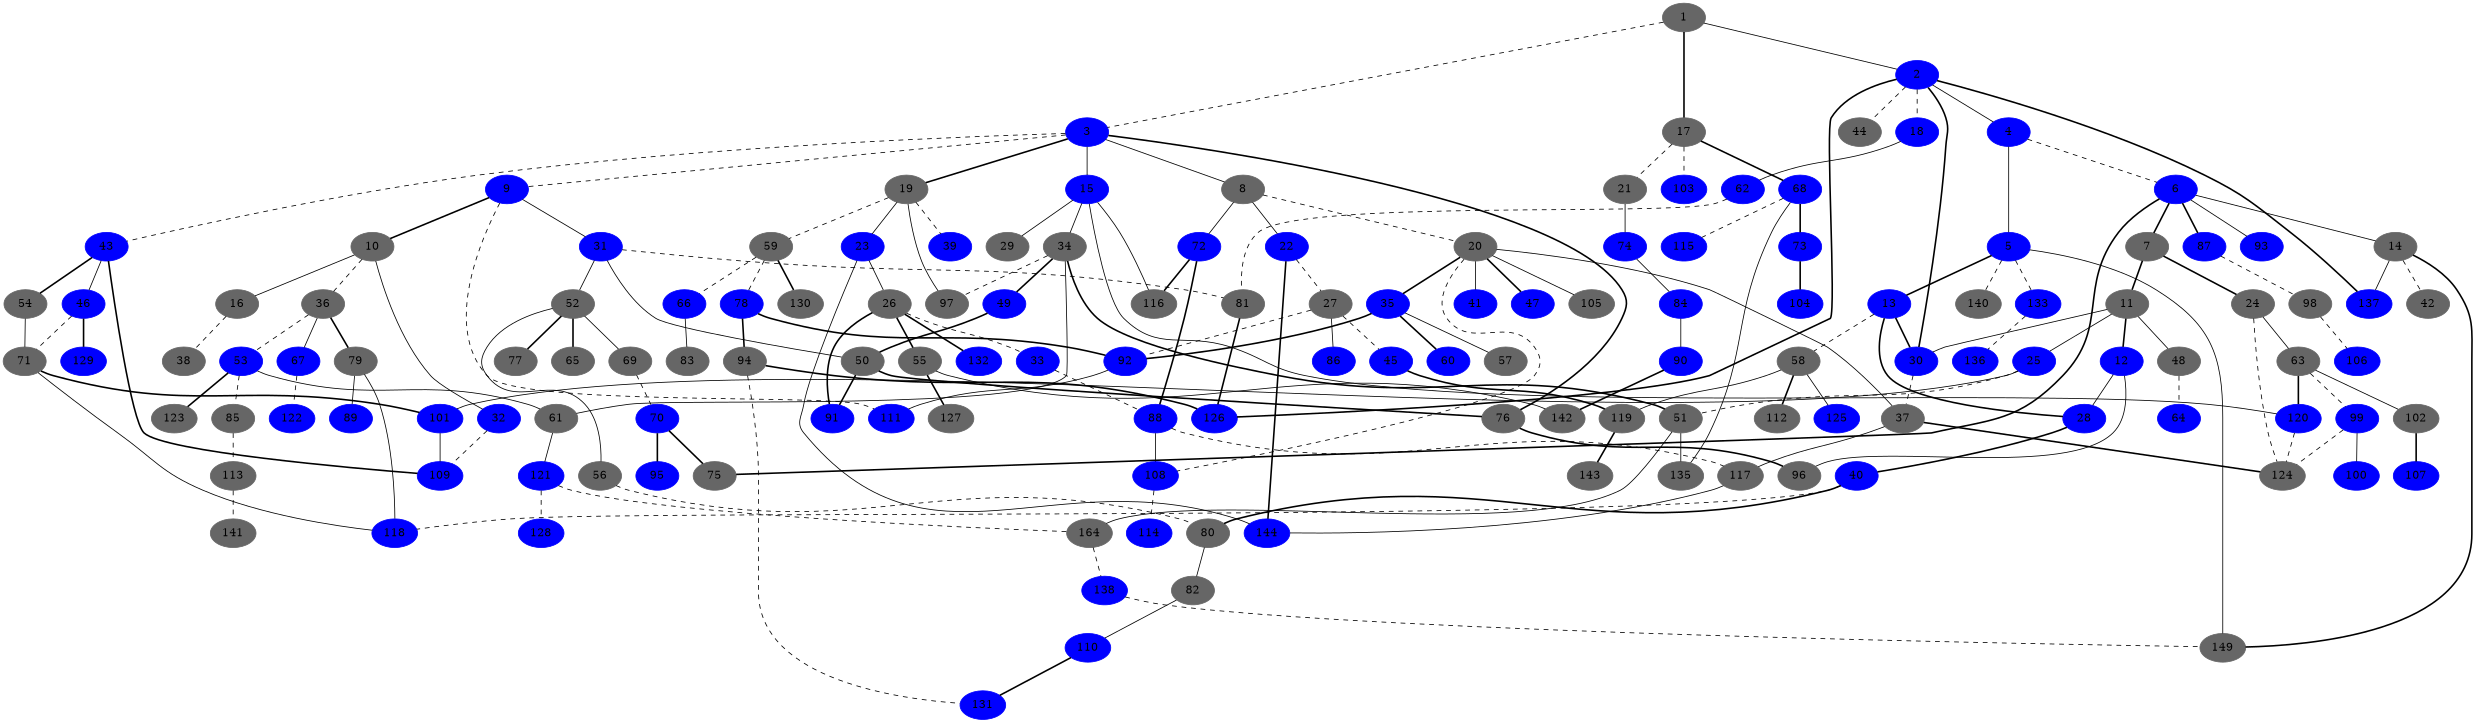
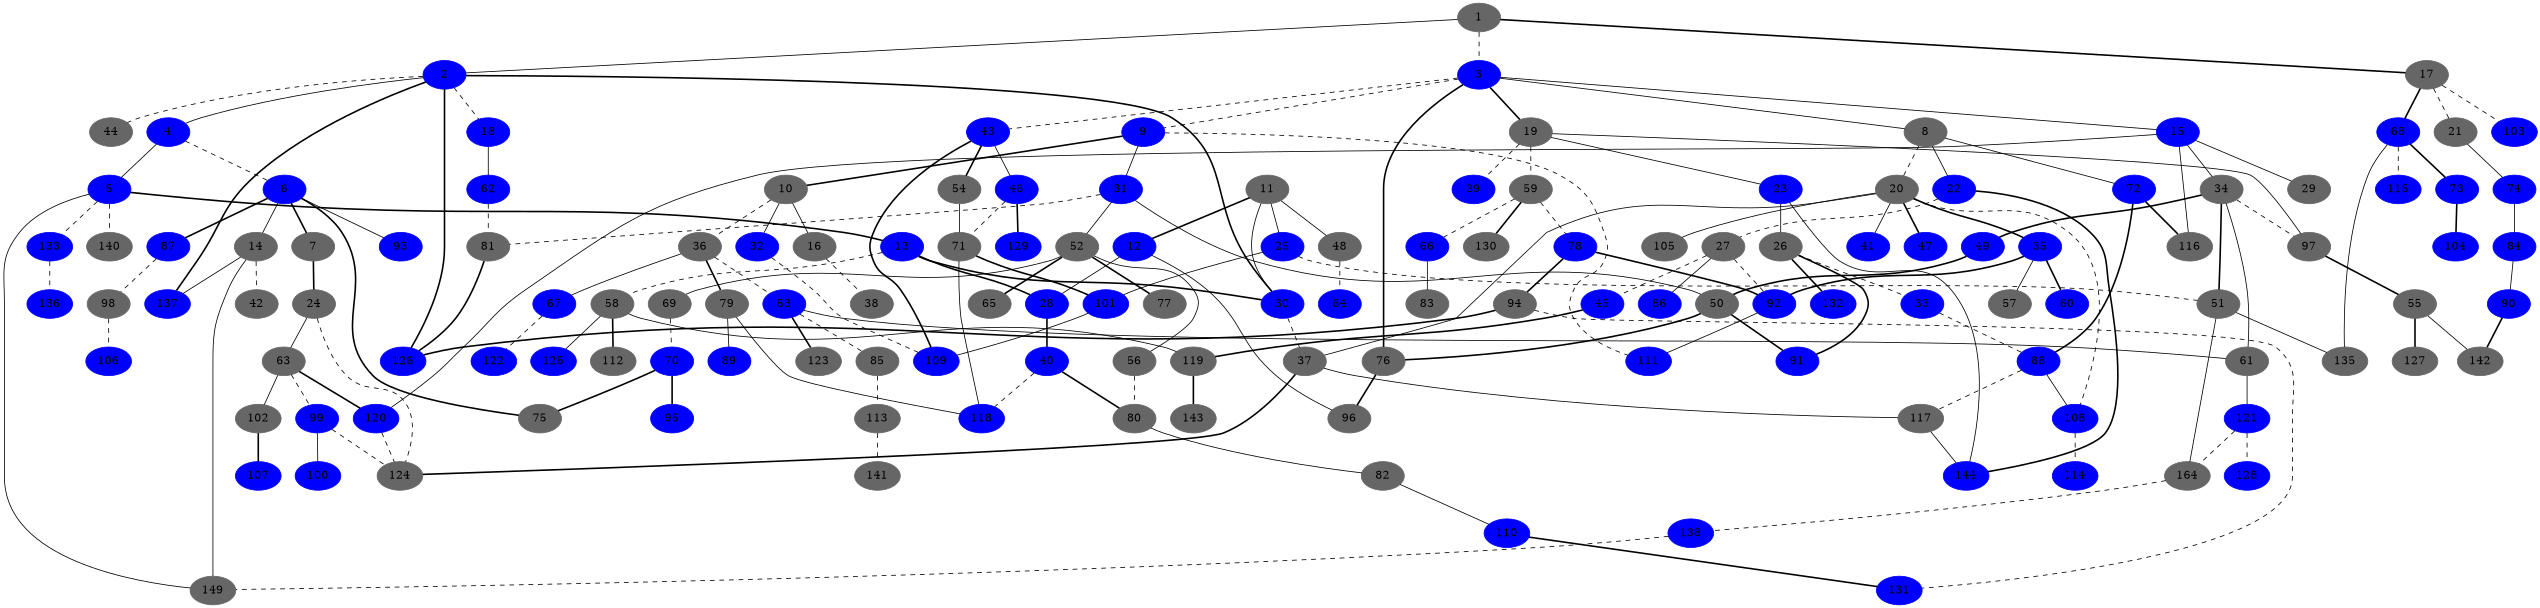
edge "7" -- "11": removed
edge "26" -- "55": now "97" -- "55"
edge "14" -- "149": style bold -> solid
